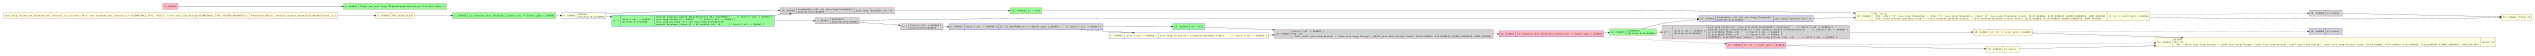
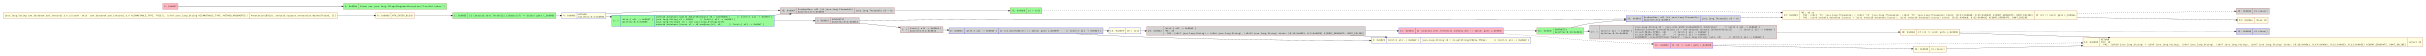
edge "21: 0x0068" -> "22: 0x0069": style solid -> dashed
edge "23: 0x006b" -> "24: 0x006e": removed
node "15: 0x0039": fillcolor palegreen -> lightyellow
edge "9: 0x0025" -> "10: 0x002d": reversed
